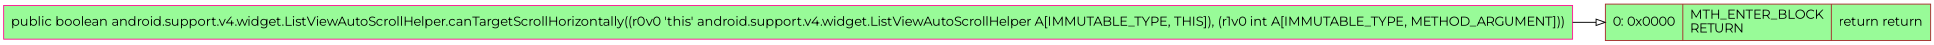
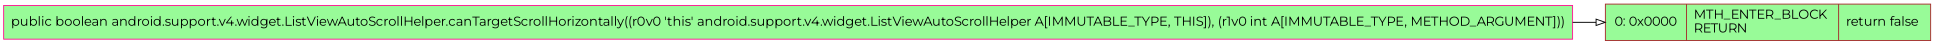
node "0: 0x0000": text "return return" -> "return false"
